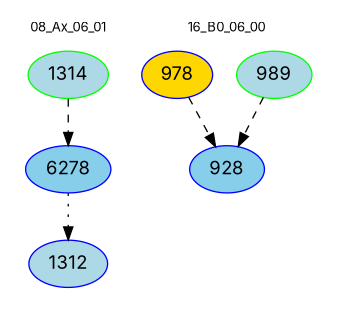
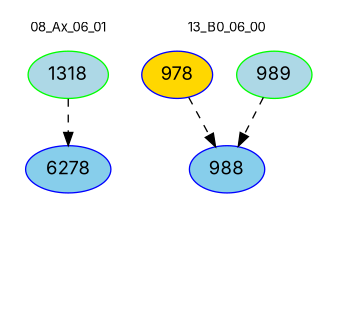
cluster "16_B0_06_00": label "16_B0_06_00" -> "13_B0_06_00"
node "1314": label "1314" -> "1318"
node "928": label "928" -> "988"
node "1312": removed
